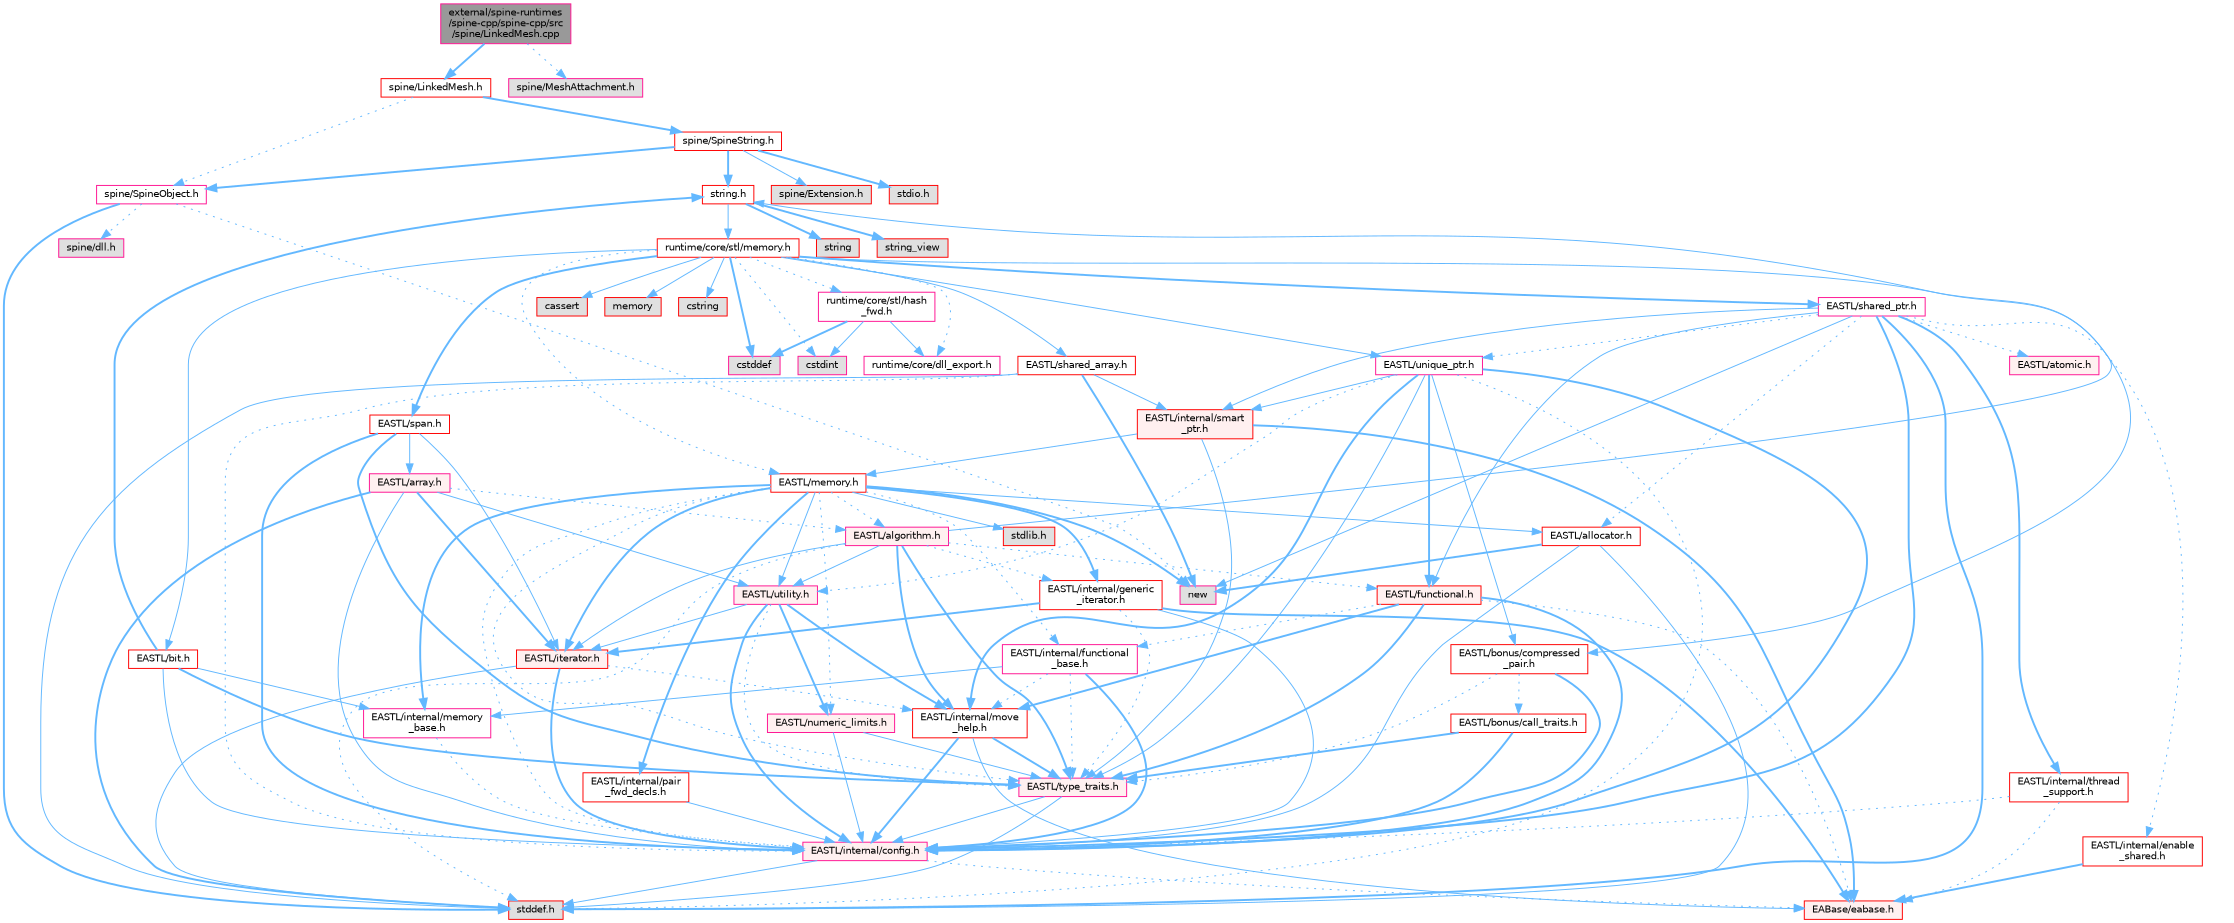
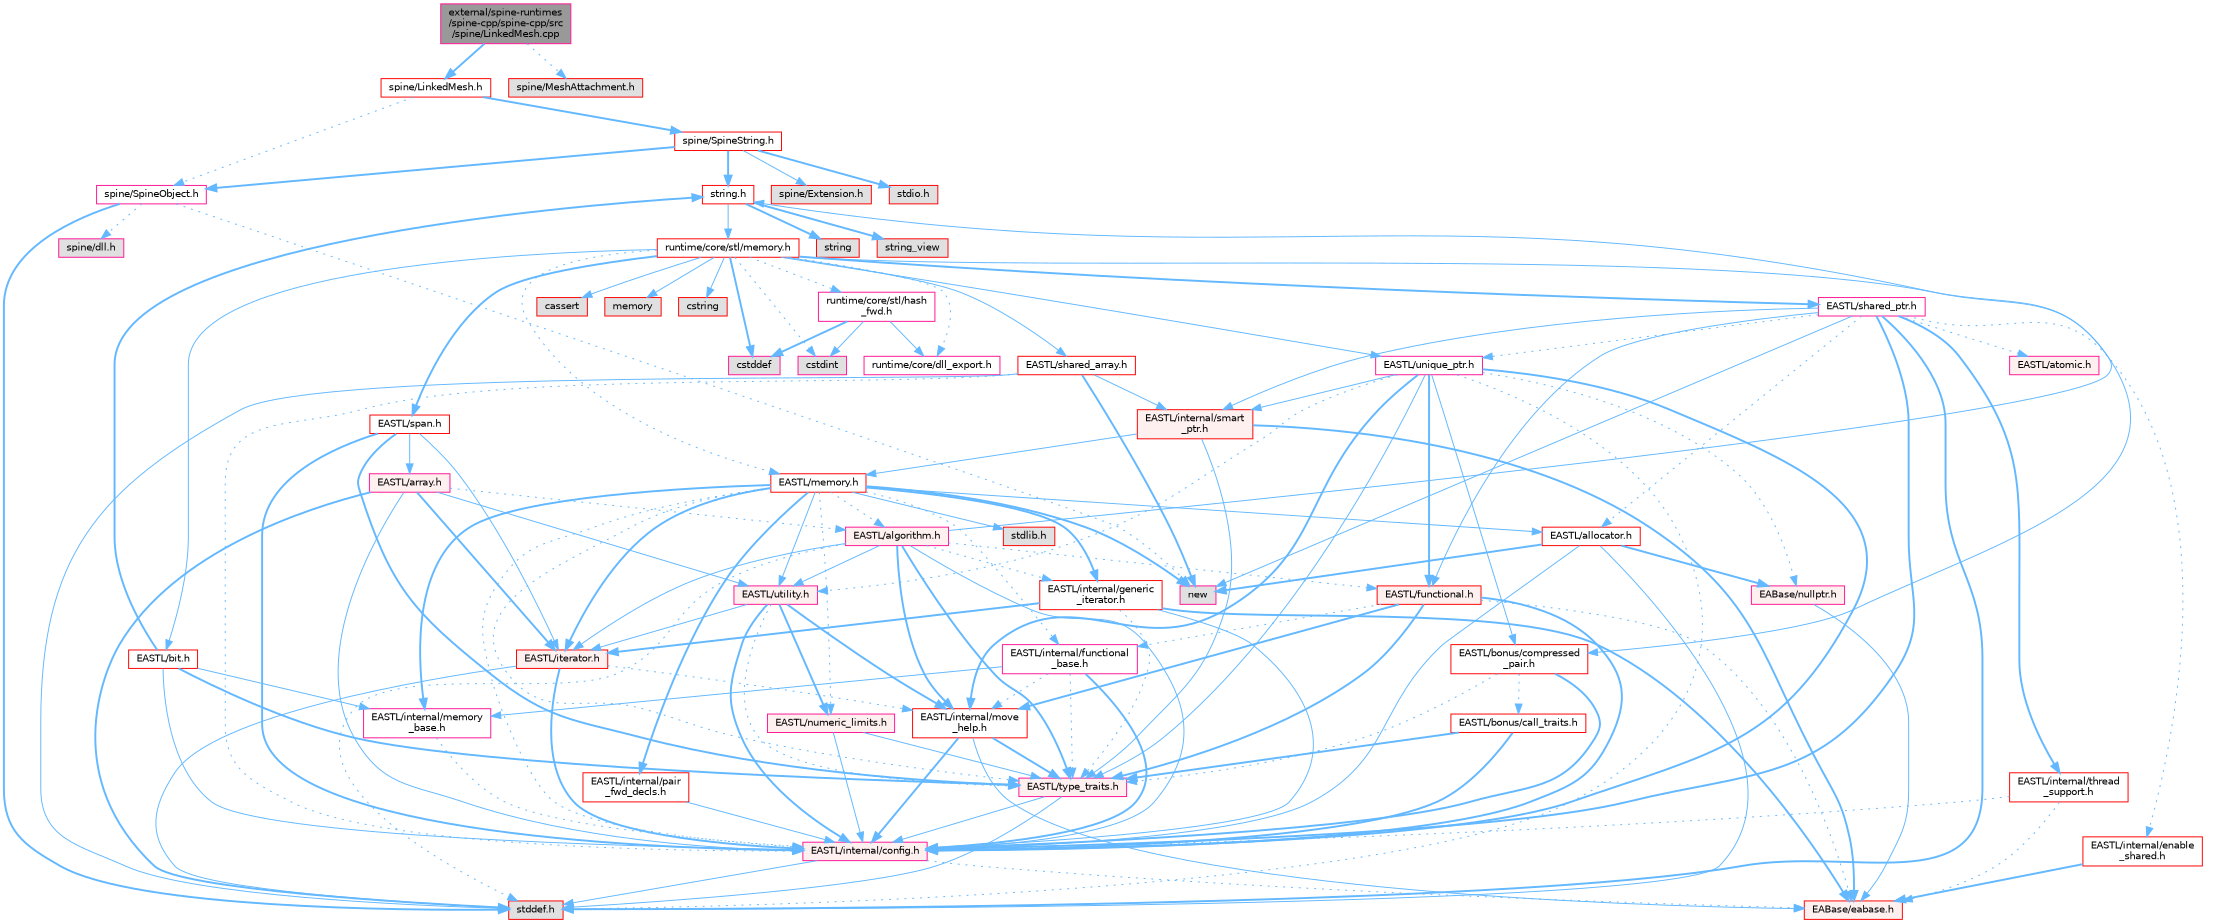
node "spine/MeshAttachment.h": color deeppink -> red
node "EABase/nullptr.h": added
edge "EASTL/algorithm.h" -> "EASTL/internal/config.h": added
